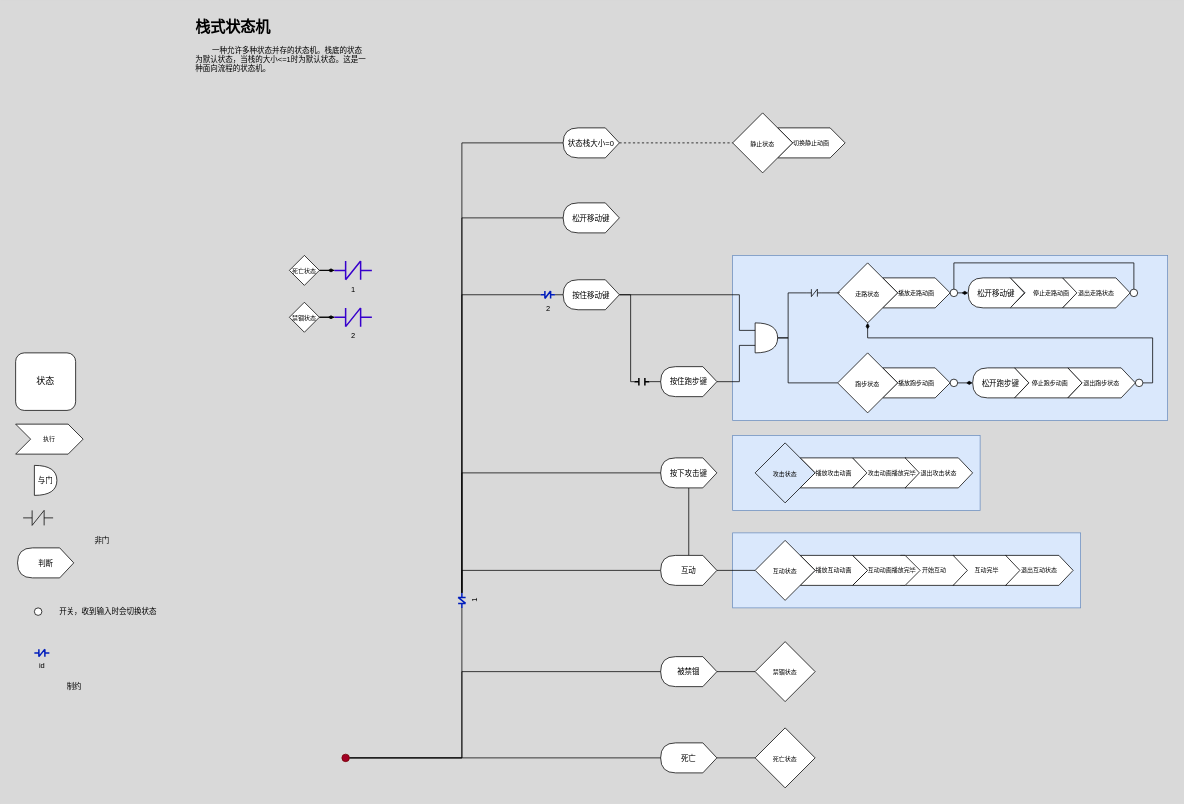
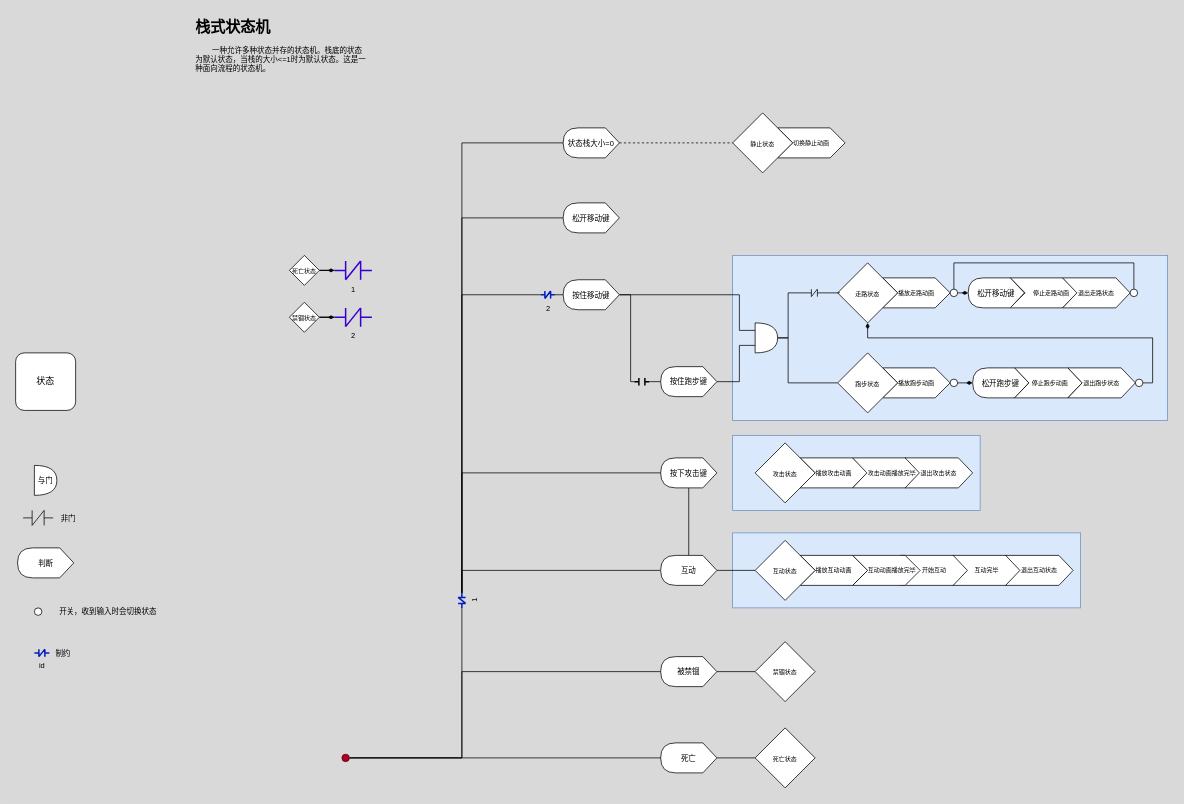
node "执行": removed
node "攻击状态": fillcolor #dae8fc -> #ffffff
node "非门": moved (102, 540) -> (68, 518)
node "制约": moved (74, 687) -> (62, 653)
